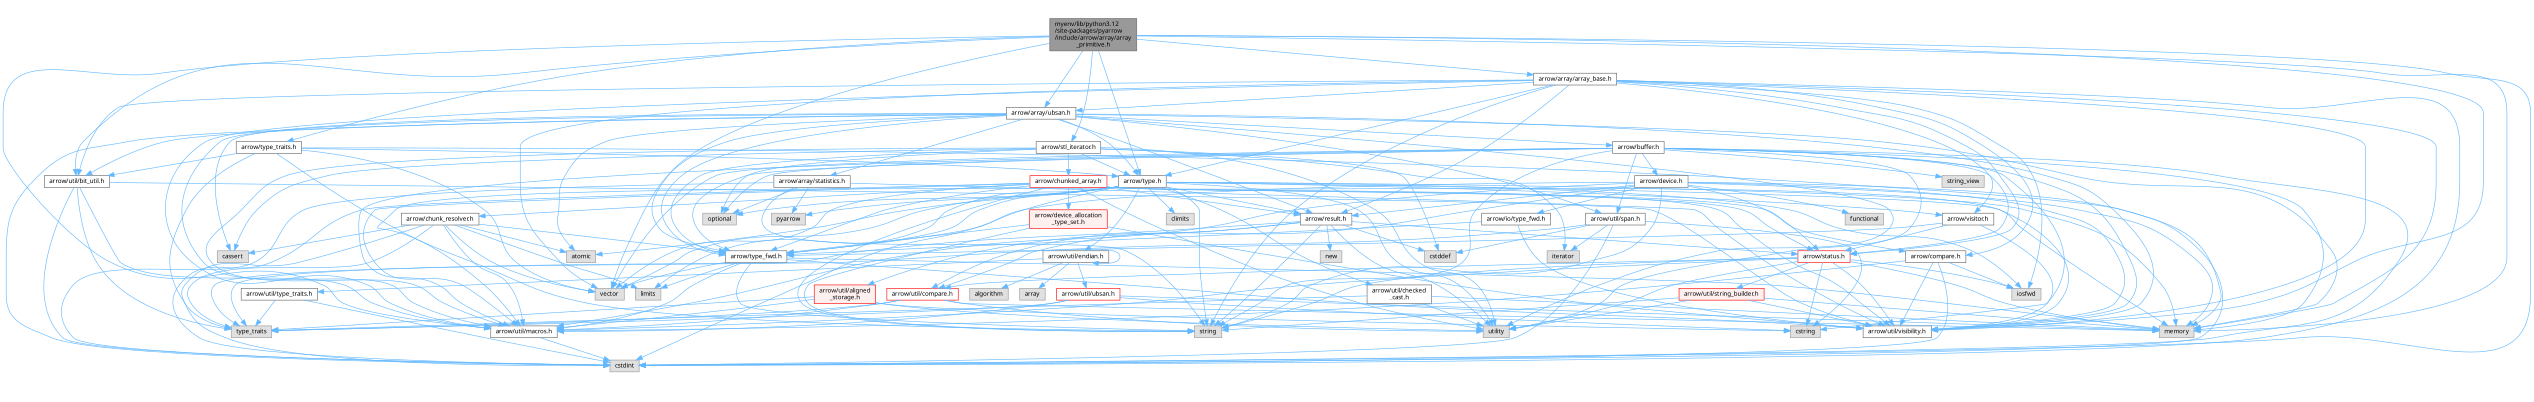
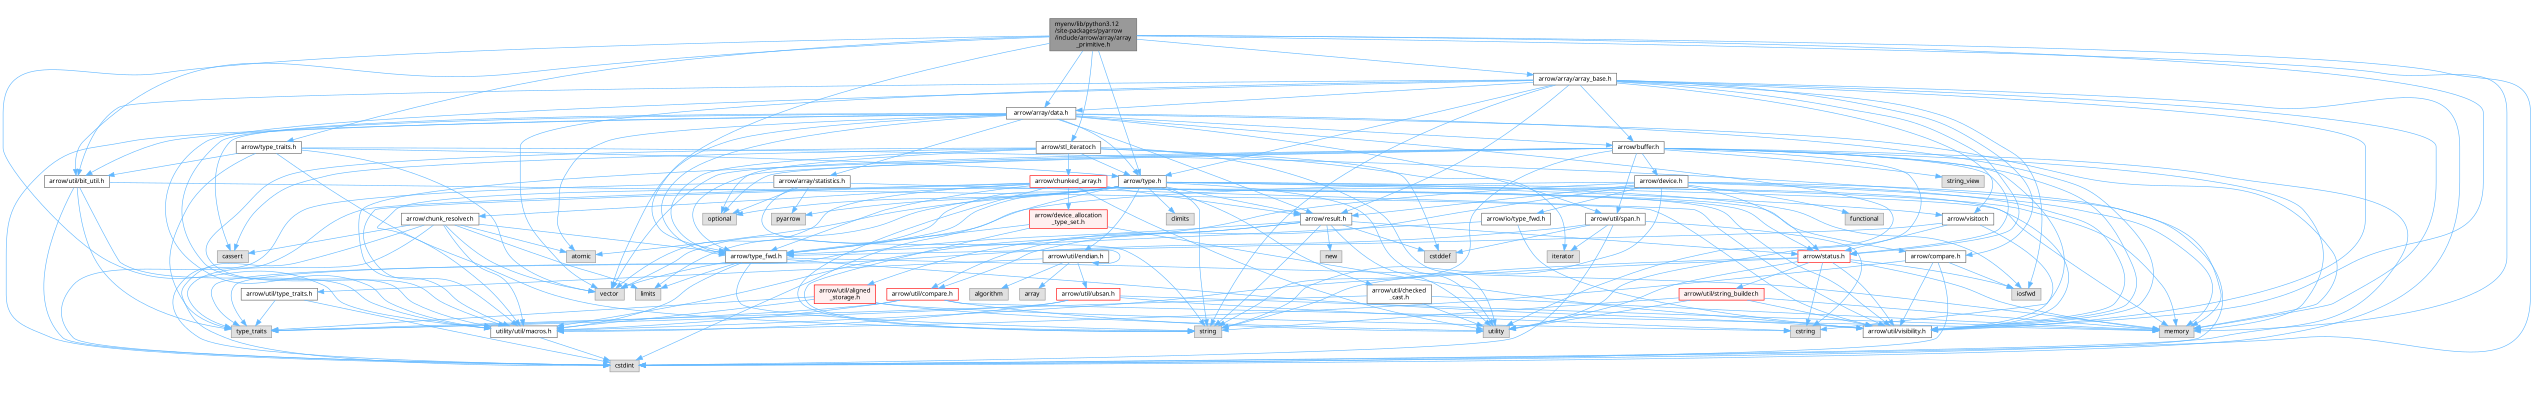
edge "arrow/array/array_base.h" -> "arrow/buffer.h": added
node "arrow/array/ubsan.h": label "arrow/array/ubsan.h" -> "arrow/array/data.h"
edge "arrow/status.h" -> "arrow/util/compare.h": removed
node "arrow/util/macros.h": label "arrow/util/macros.h" -> "utility/util/macros.h"
